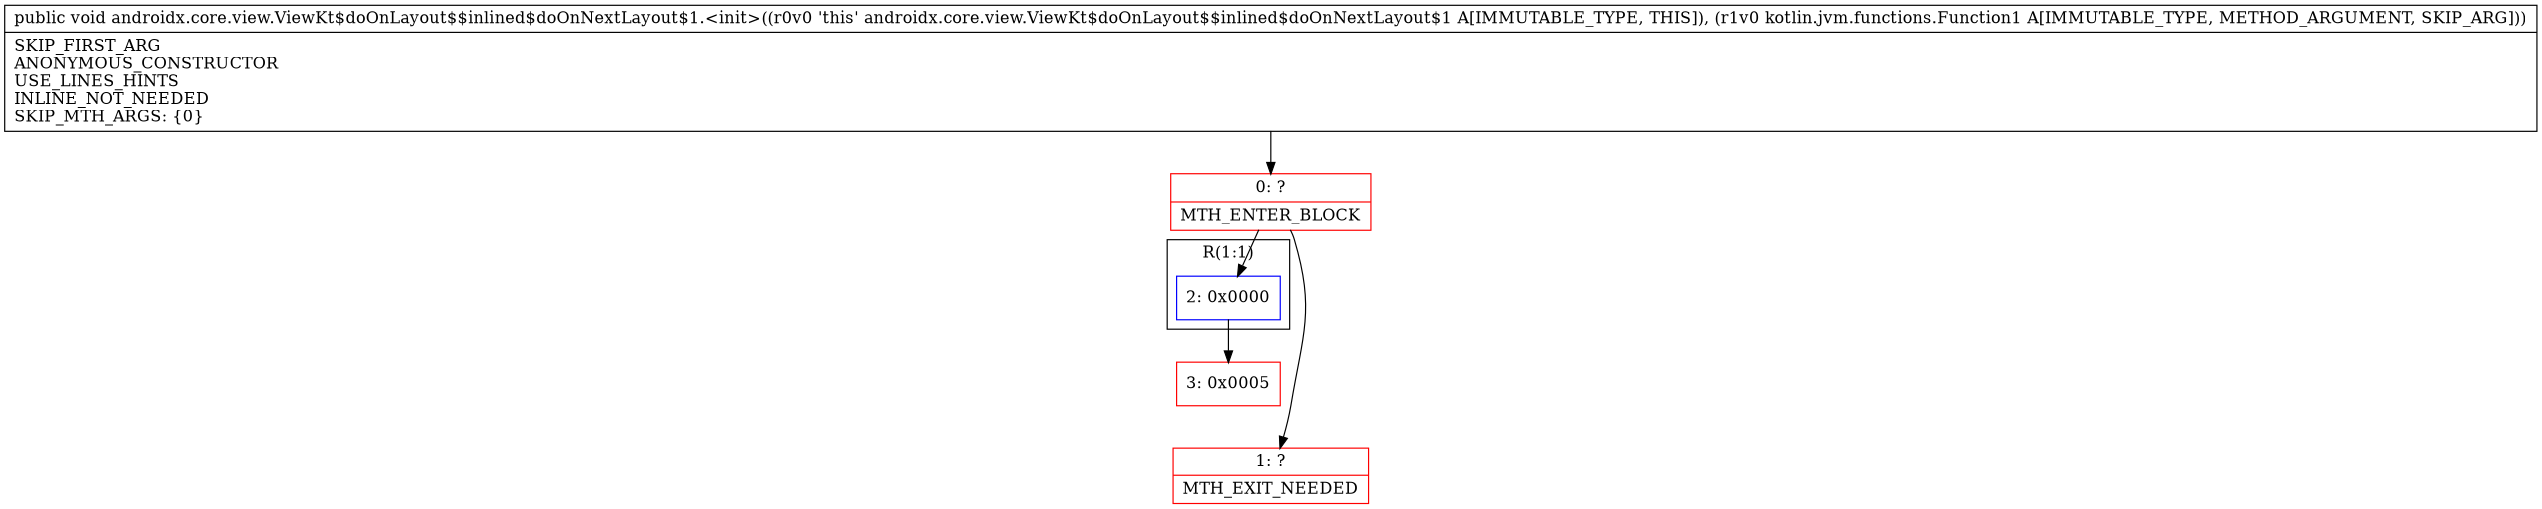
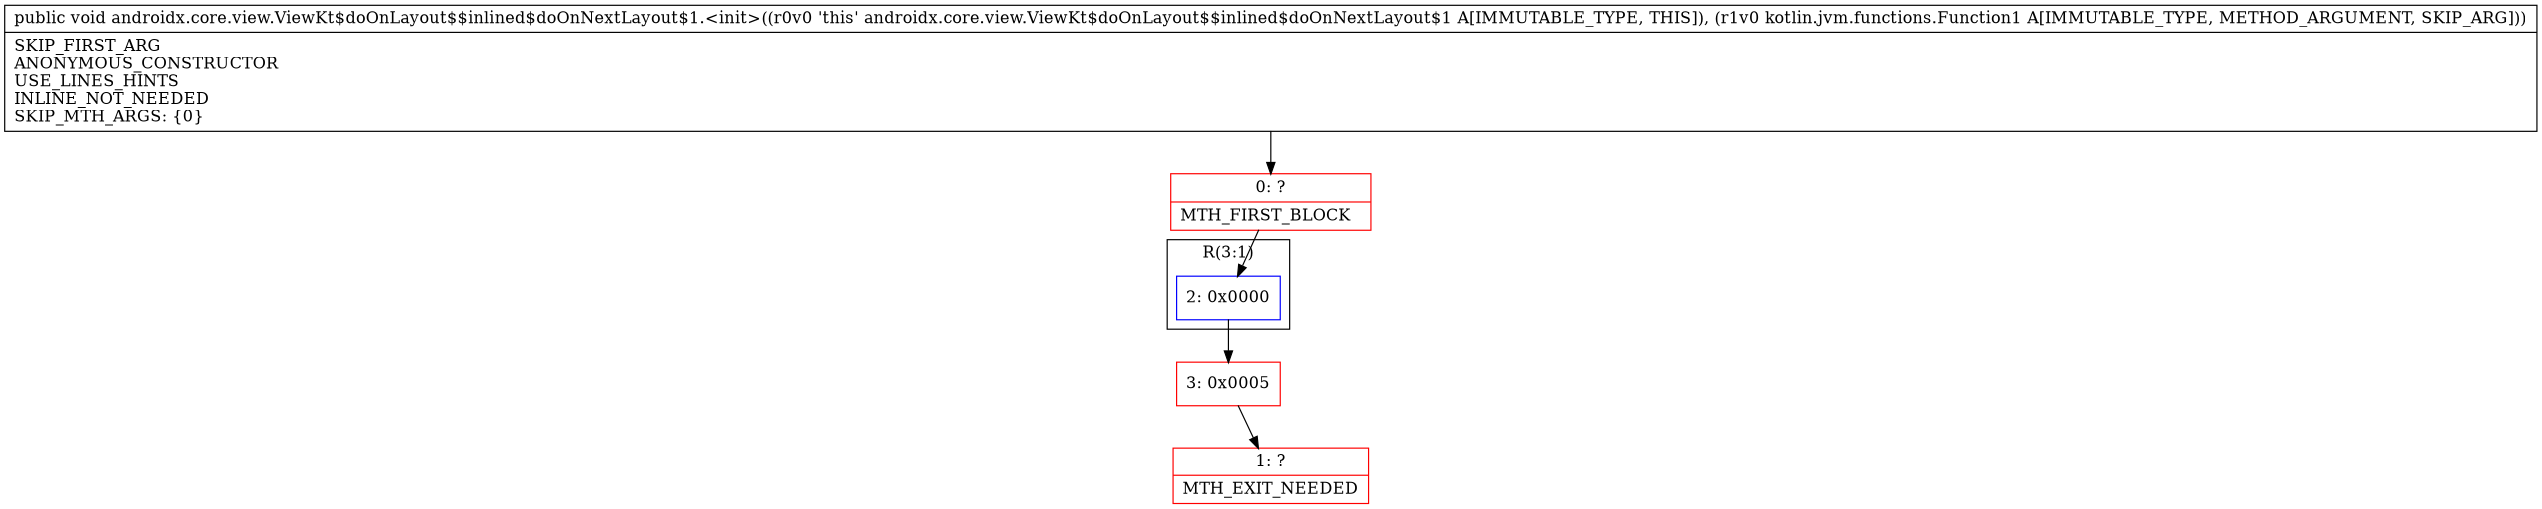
node "0: ?": text "MTH_ENTER_BLOCK" -> "MTH_FIRST_BLOCK"
cluster "R(1:1)": label "R(1:1)" -> "R(3:1)"
edge "0: ?" -> "1: ?": now "3: 0x0005" -> "1: ?"
